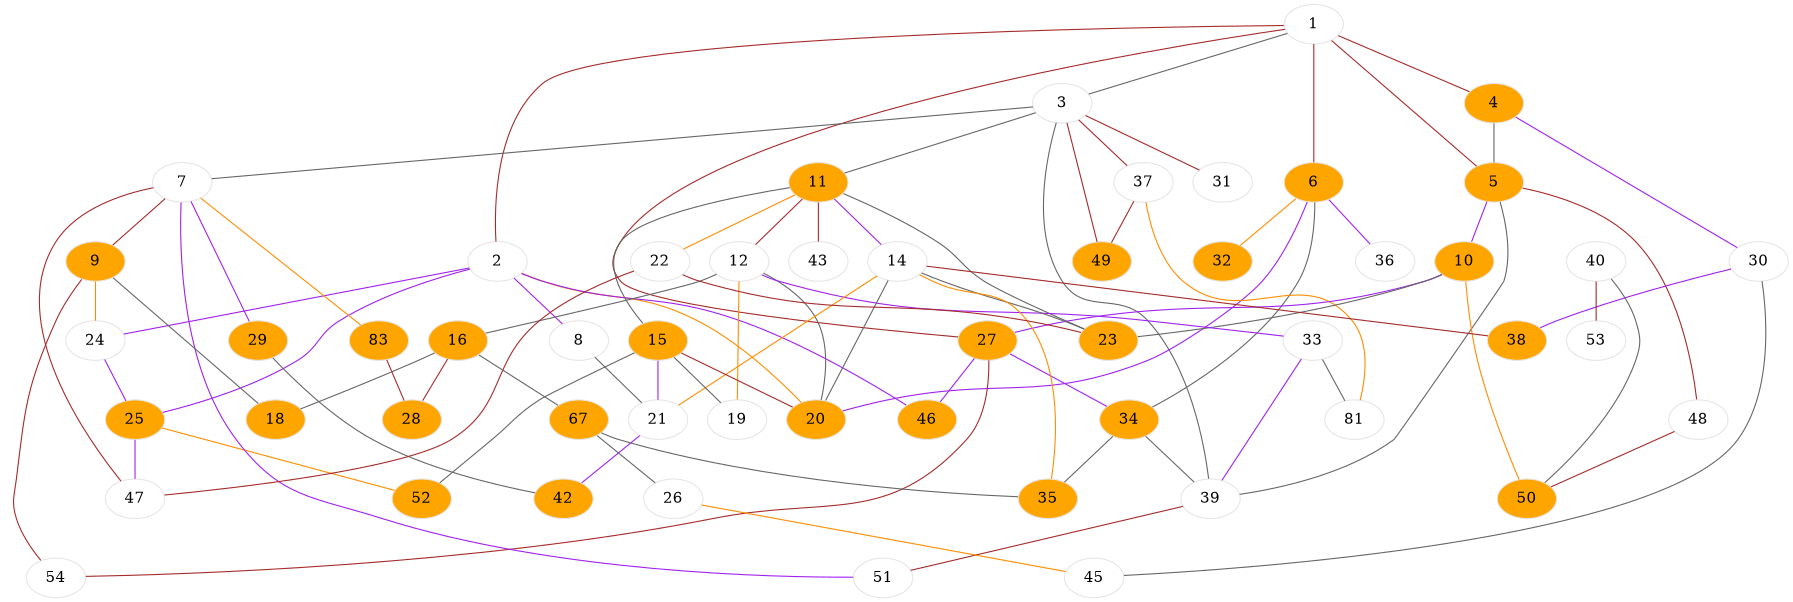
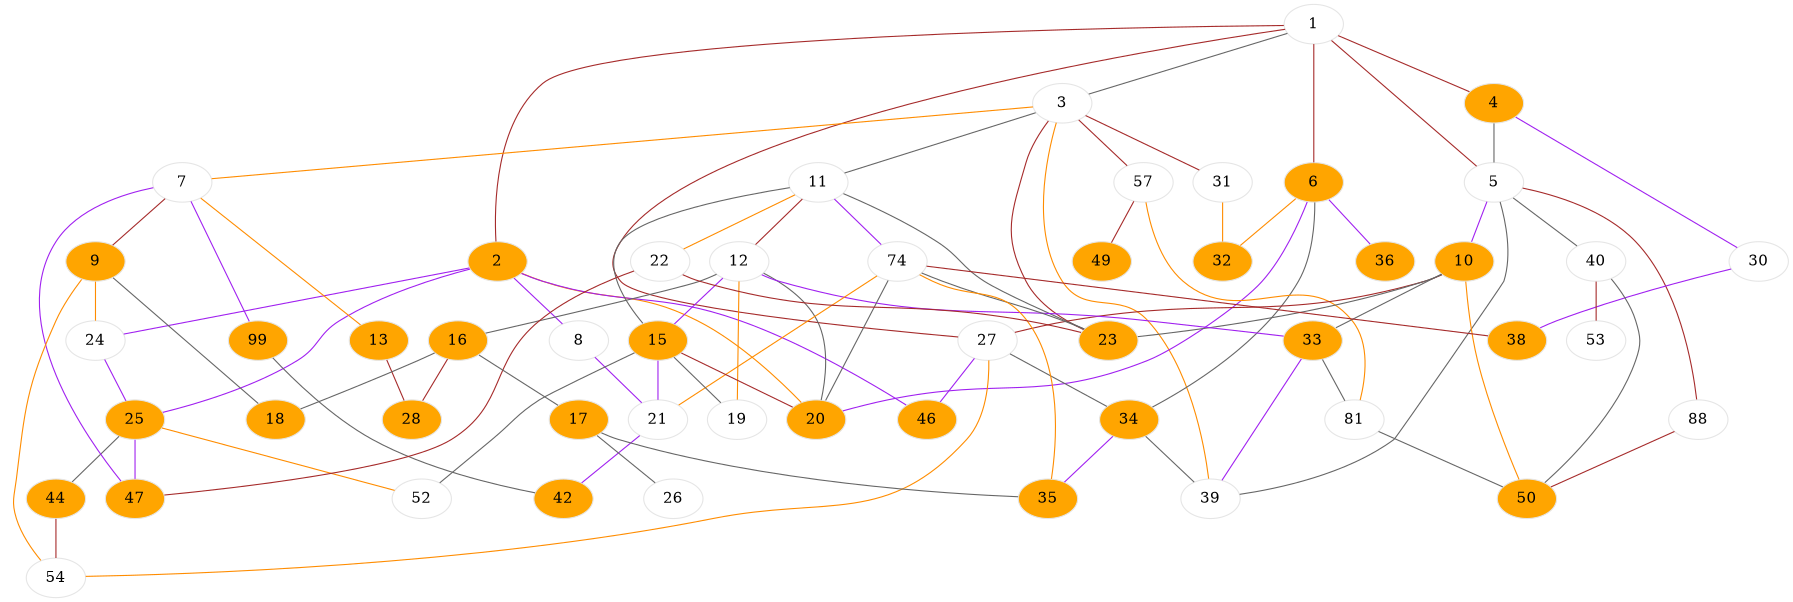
edge "3" -- "7": color gray40 -> darkorange
node "11": fillcolor orange -> white
edge "3" -- "49": now "3" -- "23"
node "37": label "37" -> "57"
node "5": fillcolor orange -> white
edge "31" -- "32": added
edge "5" -- "40": added
node "2": fillcolor white -> orange
node "43": removed
node "14": label "14" -> "74"
node "36": fillcolor white -> orange
edge "12" -- "15": added
edge "10" -- "33": added
edge "3" -- "39": color gray40 -> darkorange
edge "10" -- "27": color purple -> brown
edge "7" -- "47": color brown -> purple
node "29": label "29" -> "99"
node "83": label "83" -> "13"
node "27": fillcolor orange -> white
node "33": fillcolor white -> orange
edge "27" -- "34": color purple -> gray40
edge "8" -- "21": color gray40 -> purple
edge "9" -- "54": color brown -> darkorange
node "67": label "67" -> "17"
node "48": label "48" -> "88"
edge "34" -- "35": color gray40 -> purple
edge "81" -- "50": added
node "44": added
node "47": fillcolor white -> orange
node "52": fillcolor orange -> white
edge "27" -- "54": color brown -> darkorange
node "51": removed
node "45": removed
